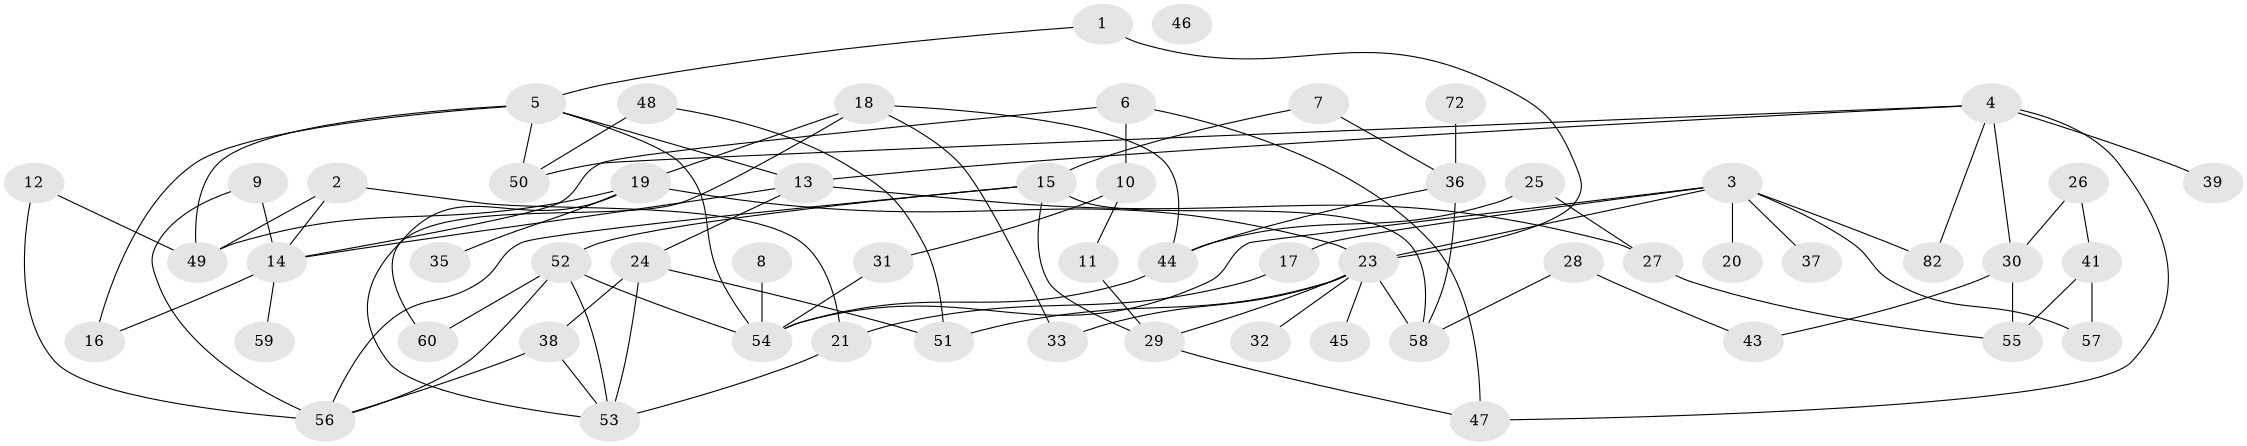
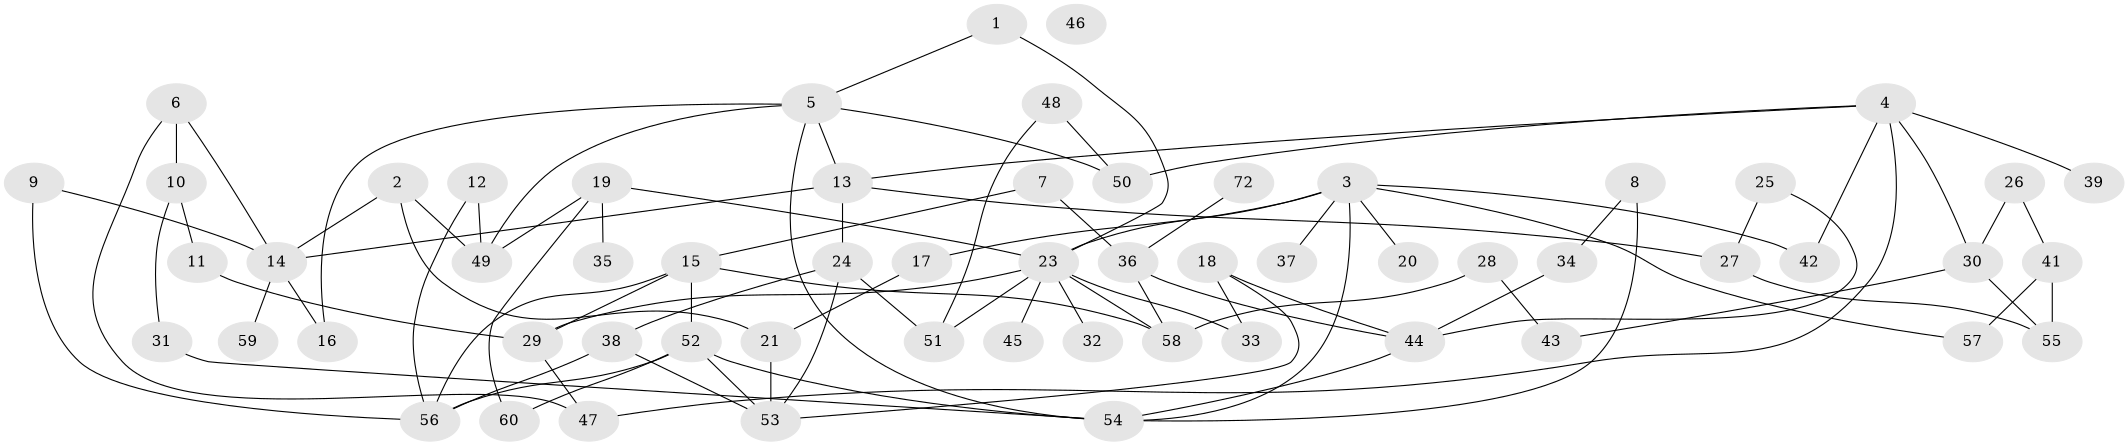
edge "18" -- "19": removed
node "34": added
node "82": label "82" -> "42"
